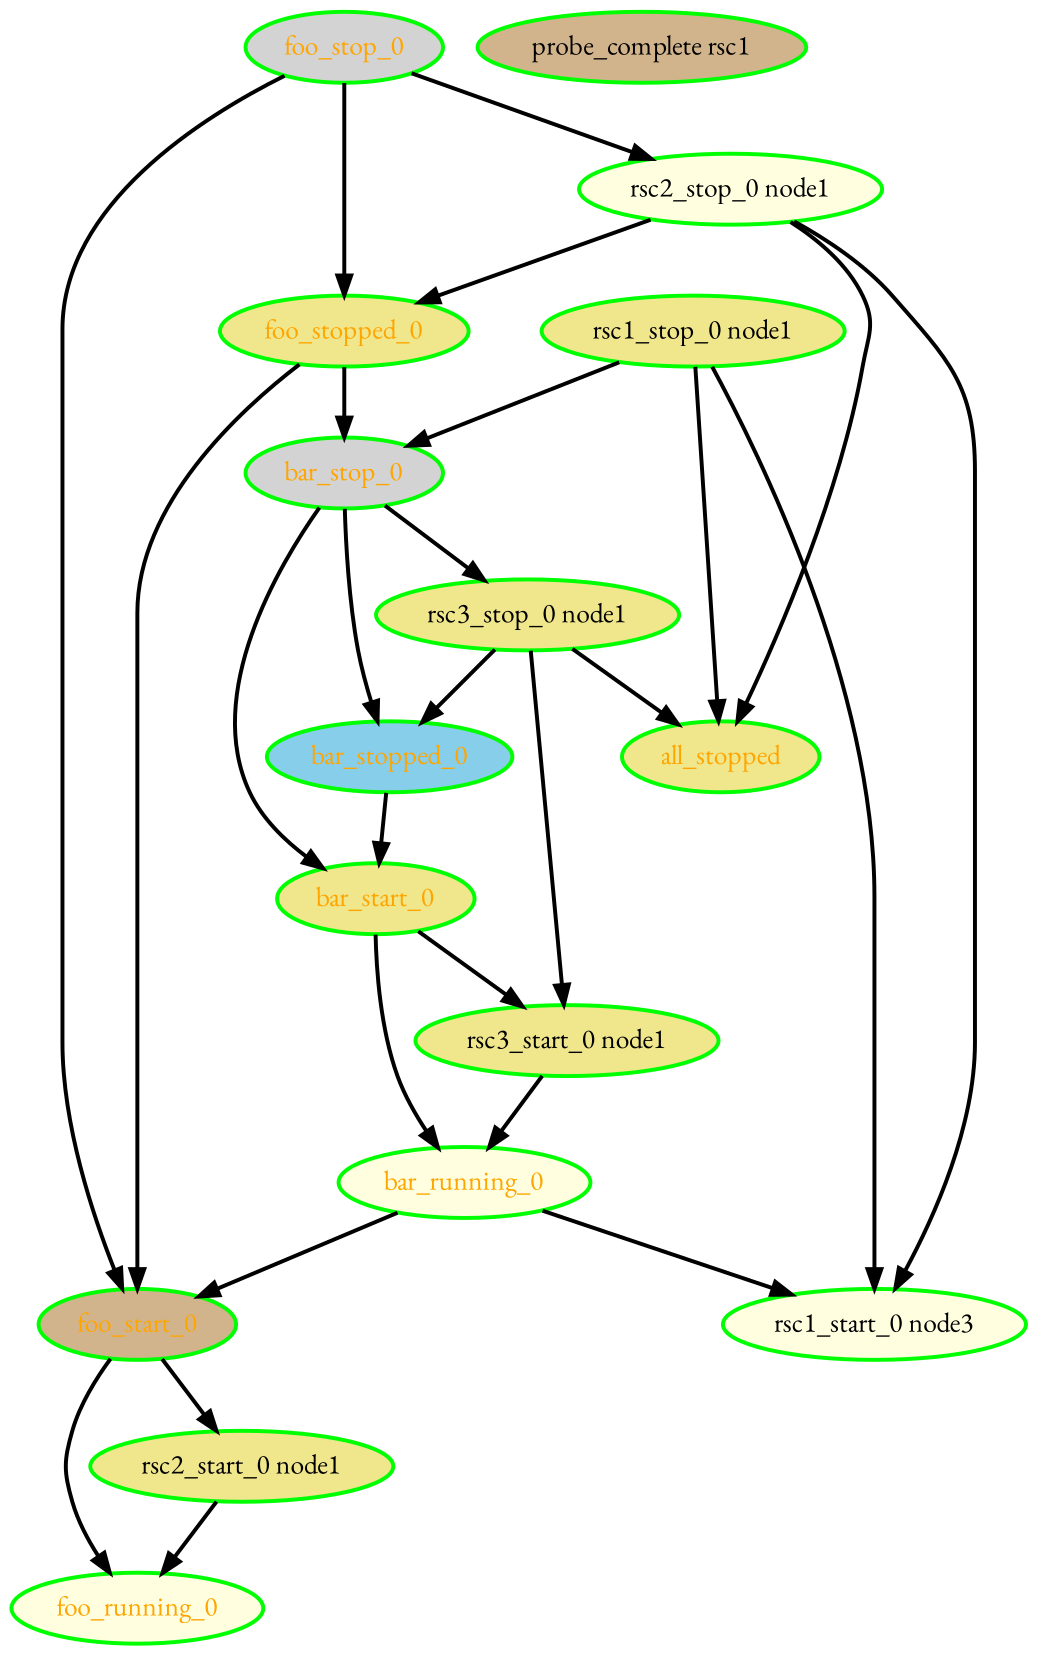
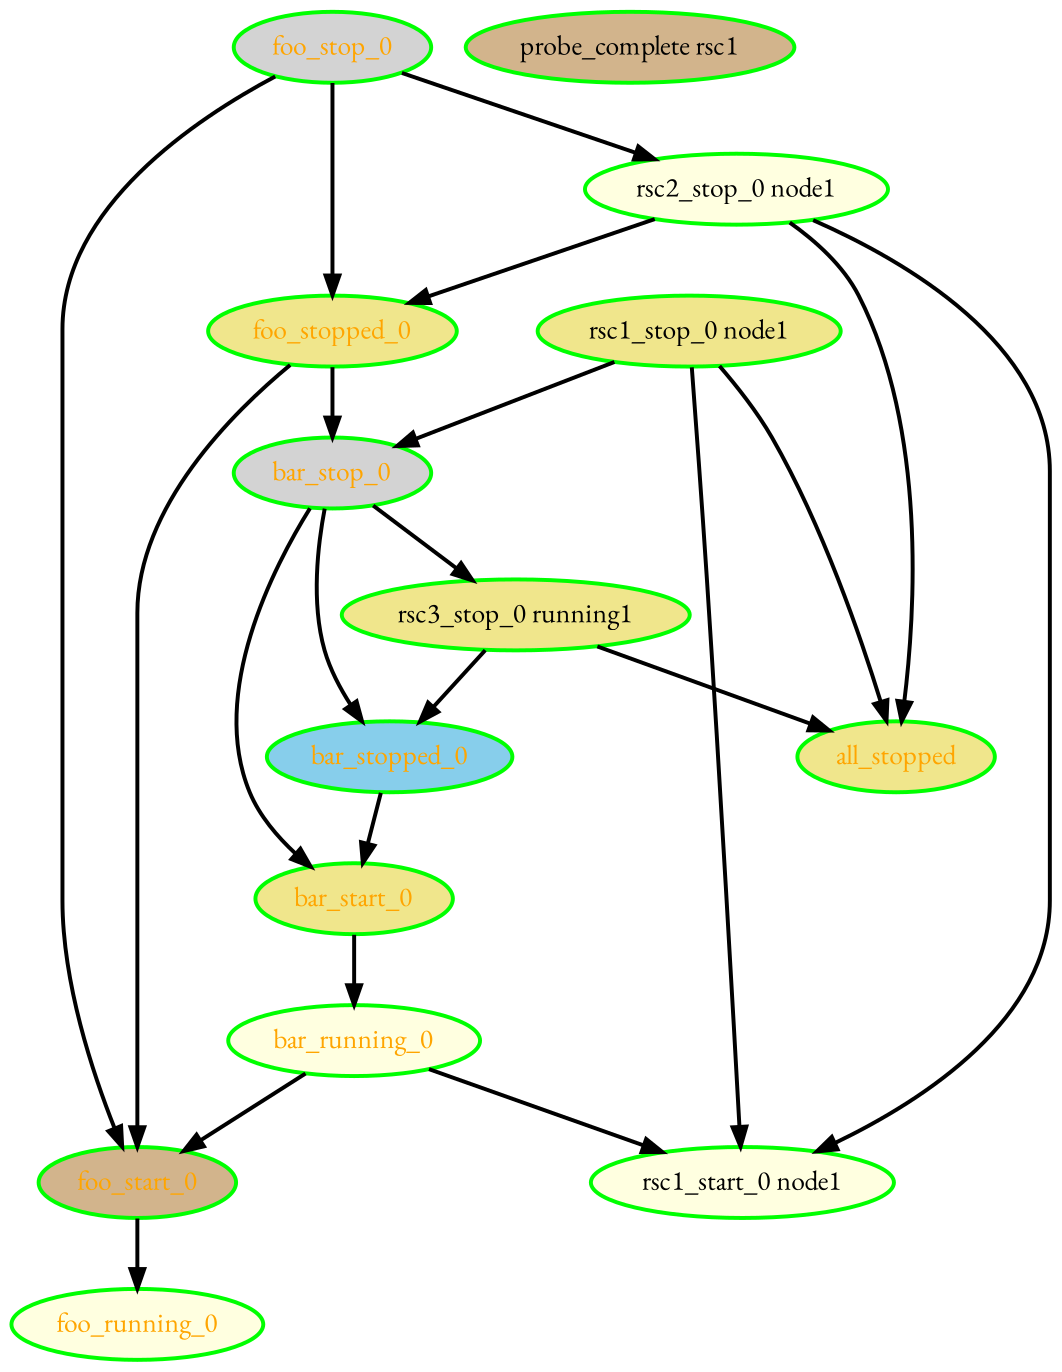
node "rsc3_stop_0 node1": label "rsc3_stop_0 node1" -> "rsc3_stop_0 running1"
node "rsc3_start_0 node1": removed
node "rsc1_start_0 node3": label "rsc1_start_0 node3" -> "rsc1_start_0 node1"
node "rsc2_start_0 node1": removed
